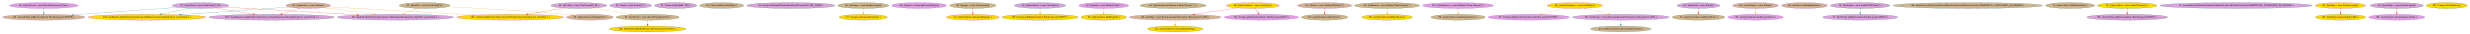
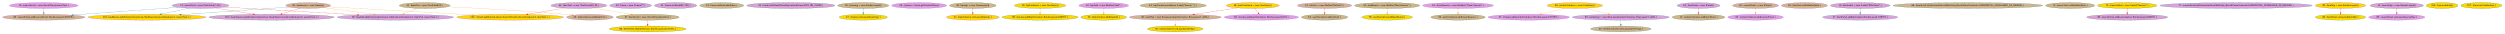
node "40 : topContainer = new Container()": fillcolor plum -> gold
node "106 : frame.validate()": added
edge "35 : mainmgr = new BorderLayout()" -> "37 : ctrpane.setLayout(mainmgr, )": color darkorange -> teal
